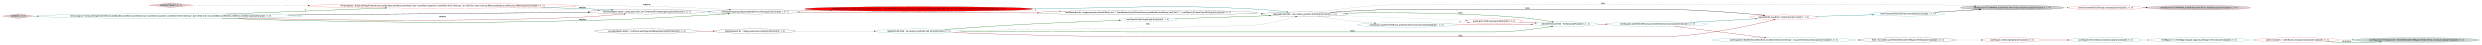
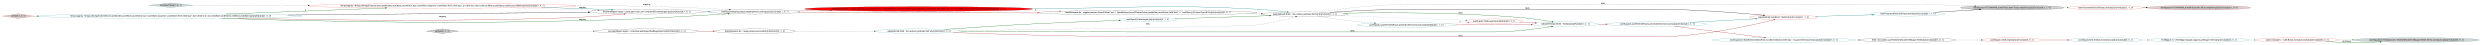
node "testNoDocValues['0', '0', '1']": color red -> teal
node "testStore['0', '1', '0']": added
